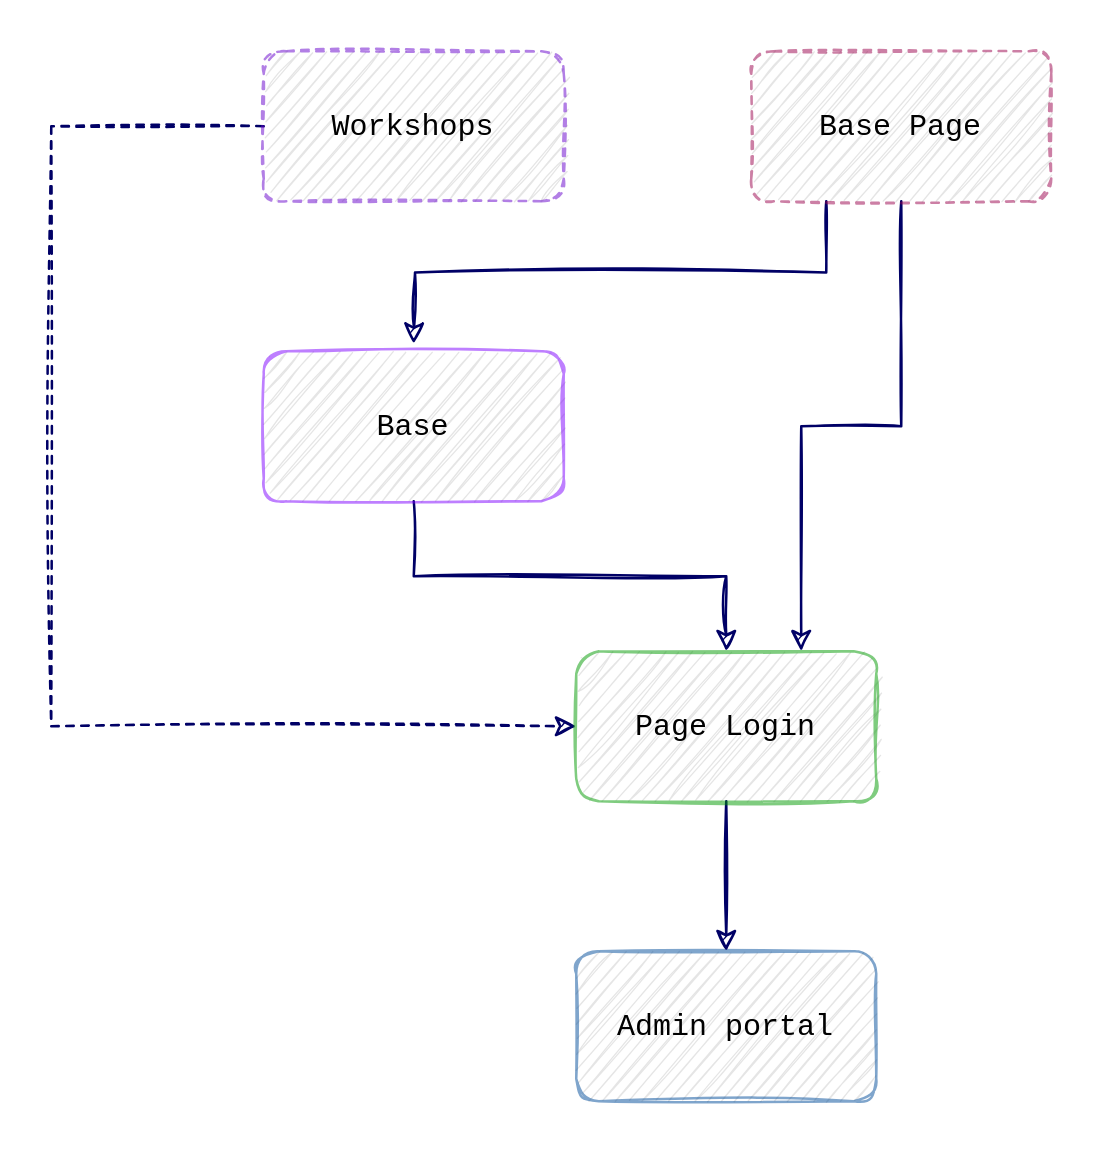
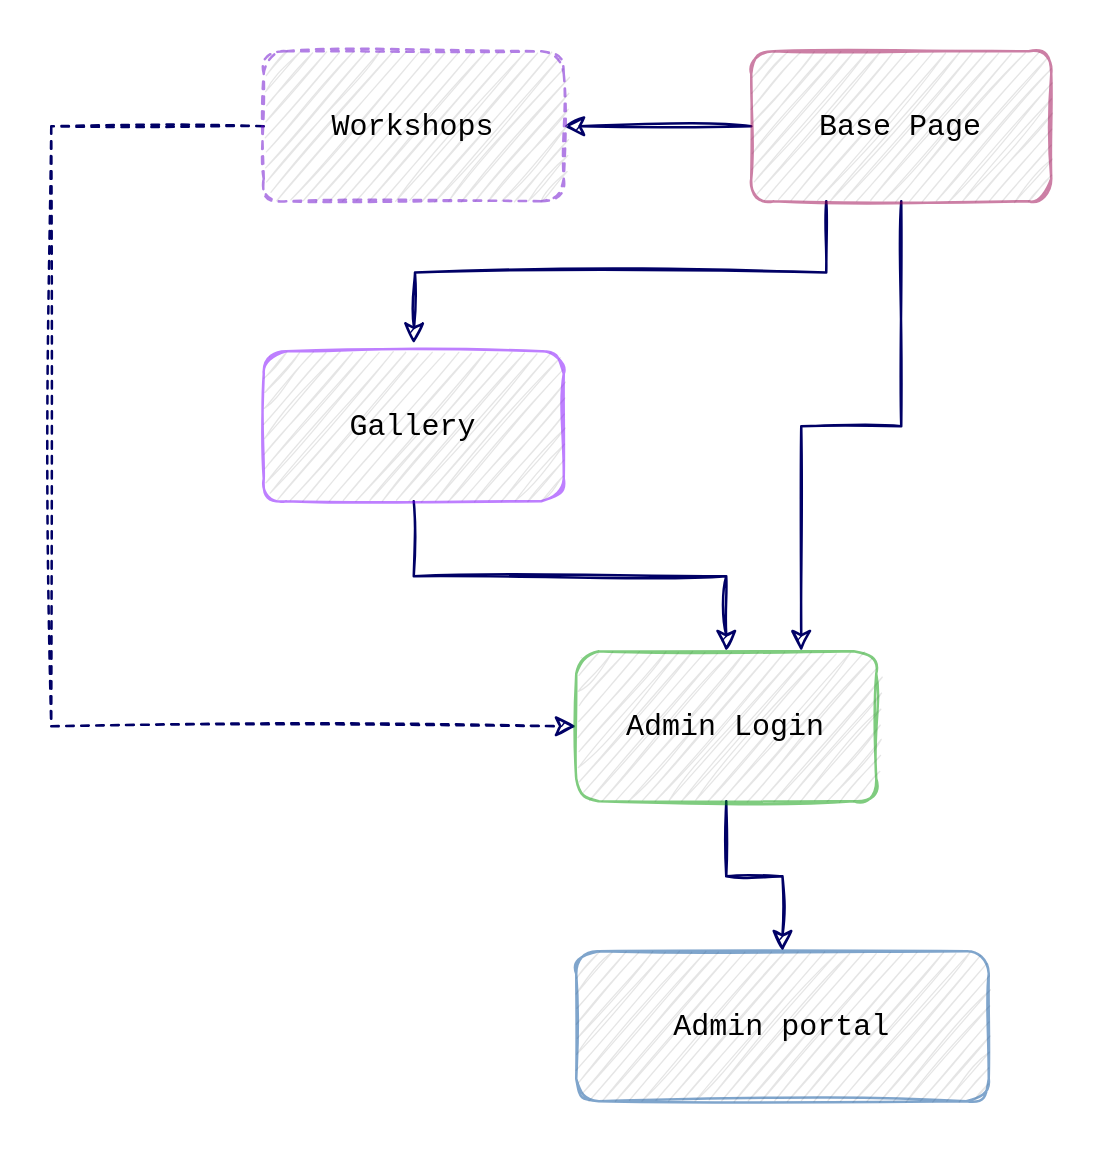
edge "Base Page" -> "Workshops": added
node "Base Page": style dashed -> solid
node "Base": label "Base" -> "Gallery"
node "Page Login": label "Page Login" -> "Admin Login"
node "Admin portal": size 300x150 -> 413x150
